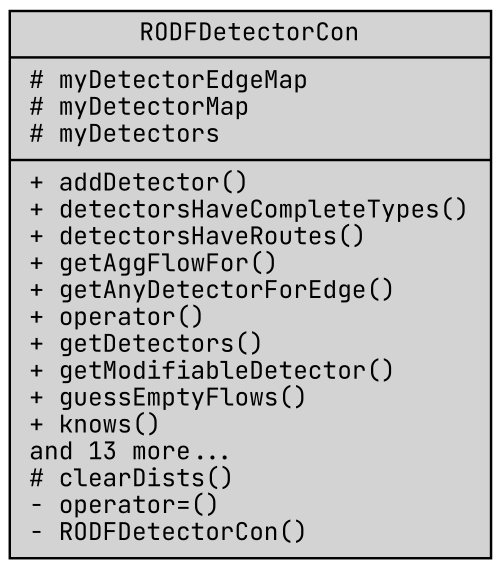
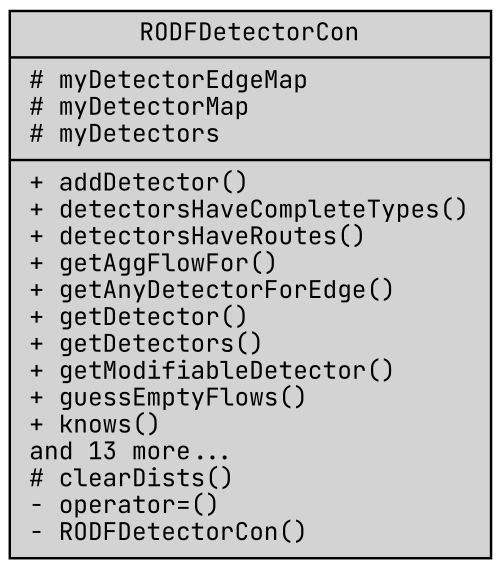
node "RODFDetectorCon": text "+ operator()" -> "+ getDetector()"
